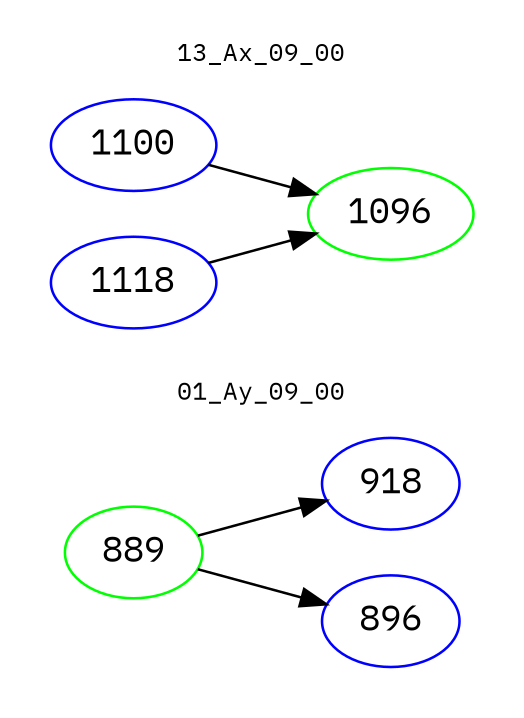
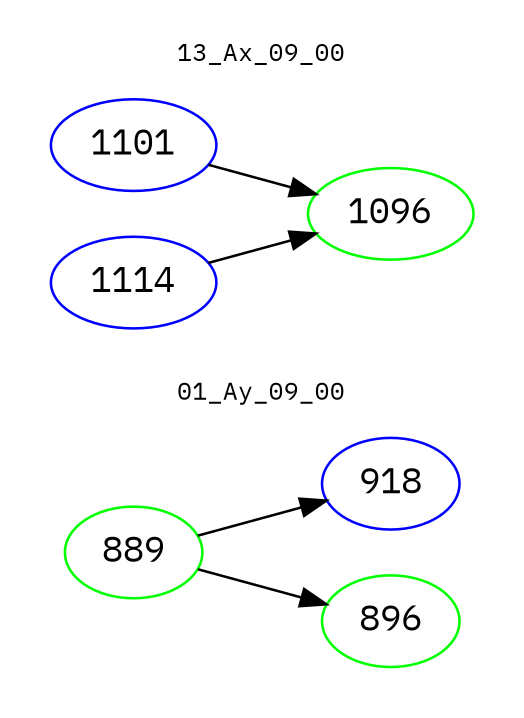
node "1100": label "1100" -> "1101"
node "1118": label "1118" -> "1114"
node "896": color blue -> green
